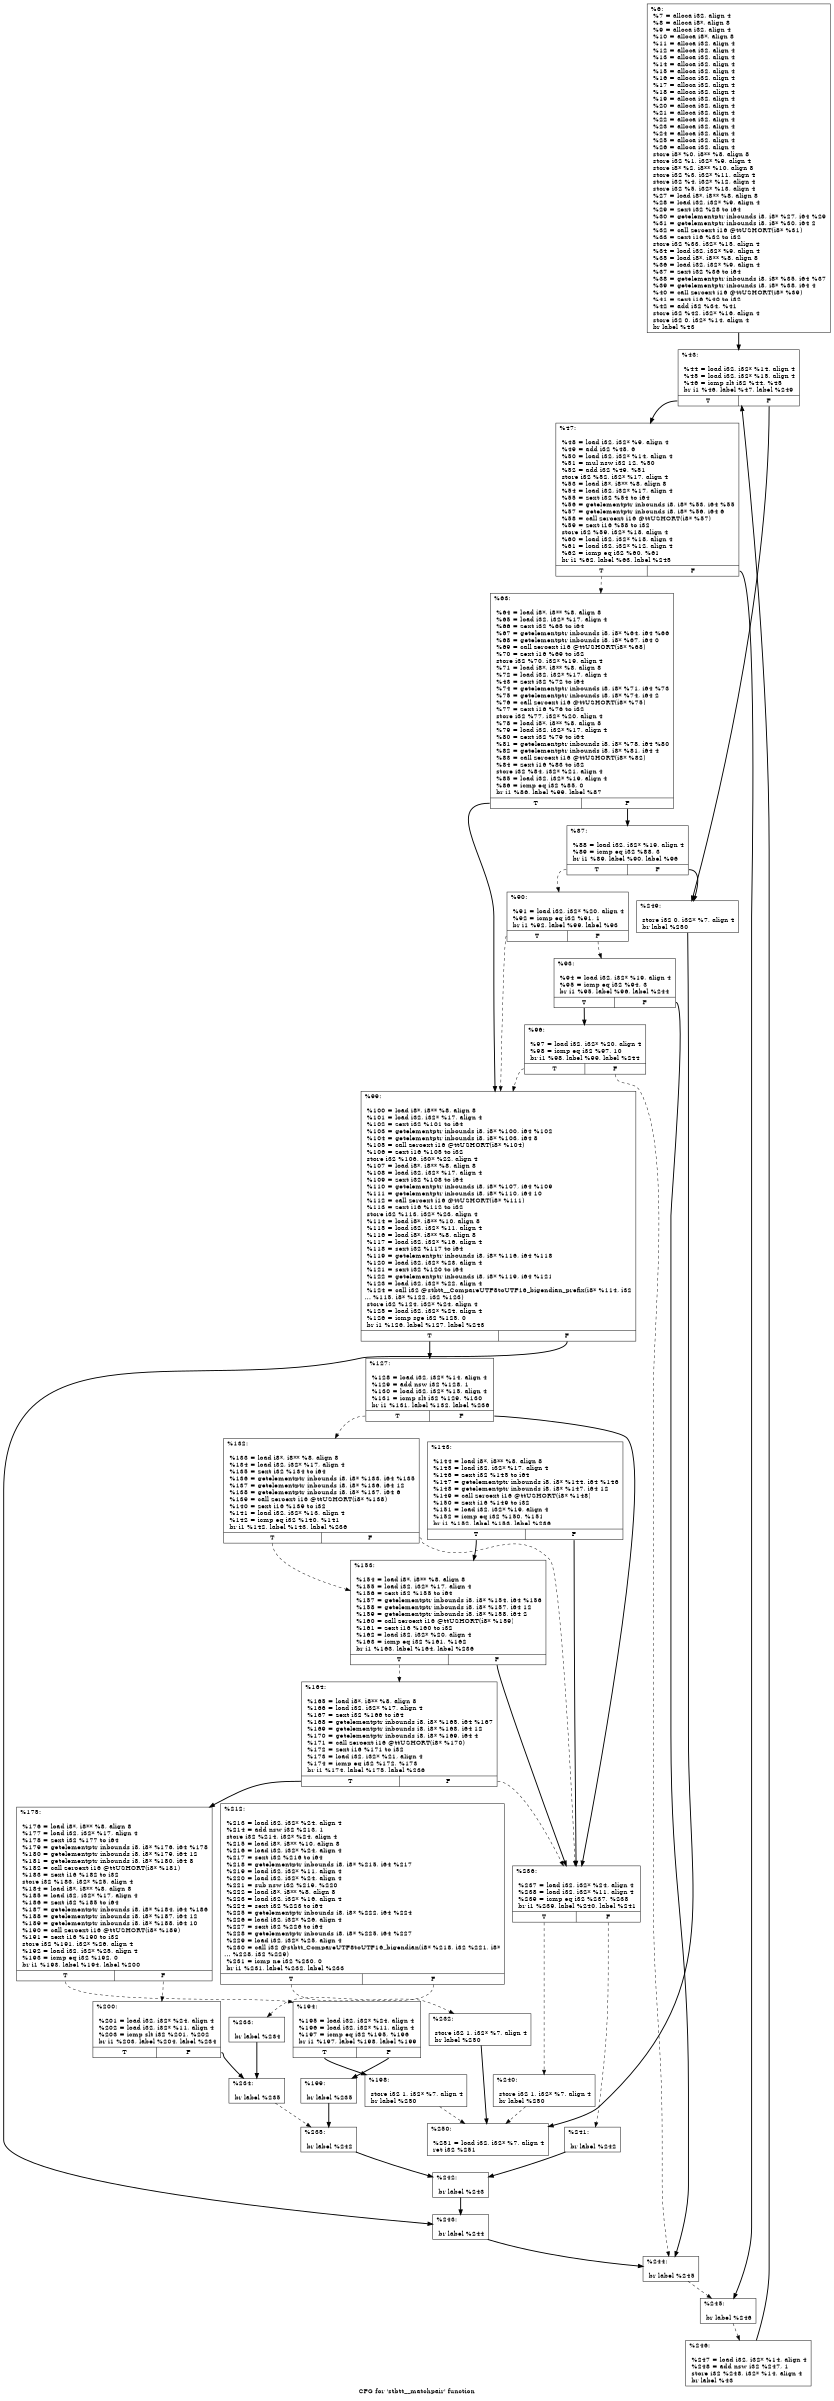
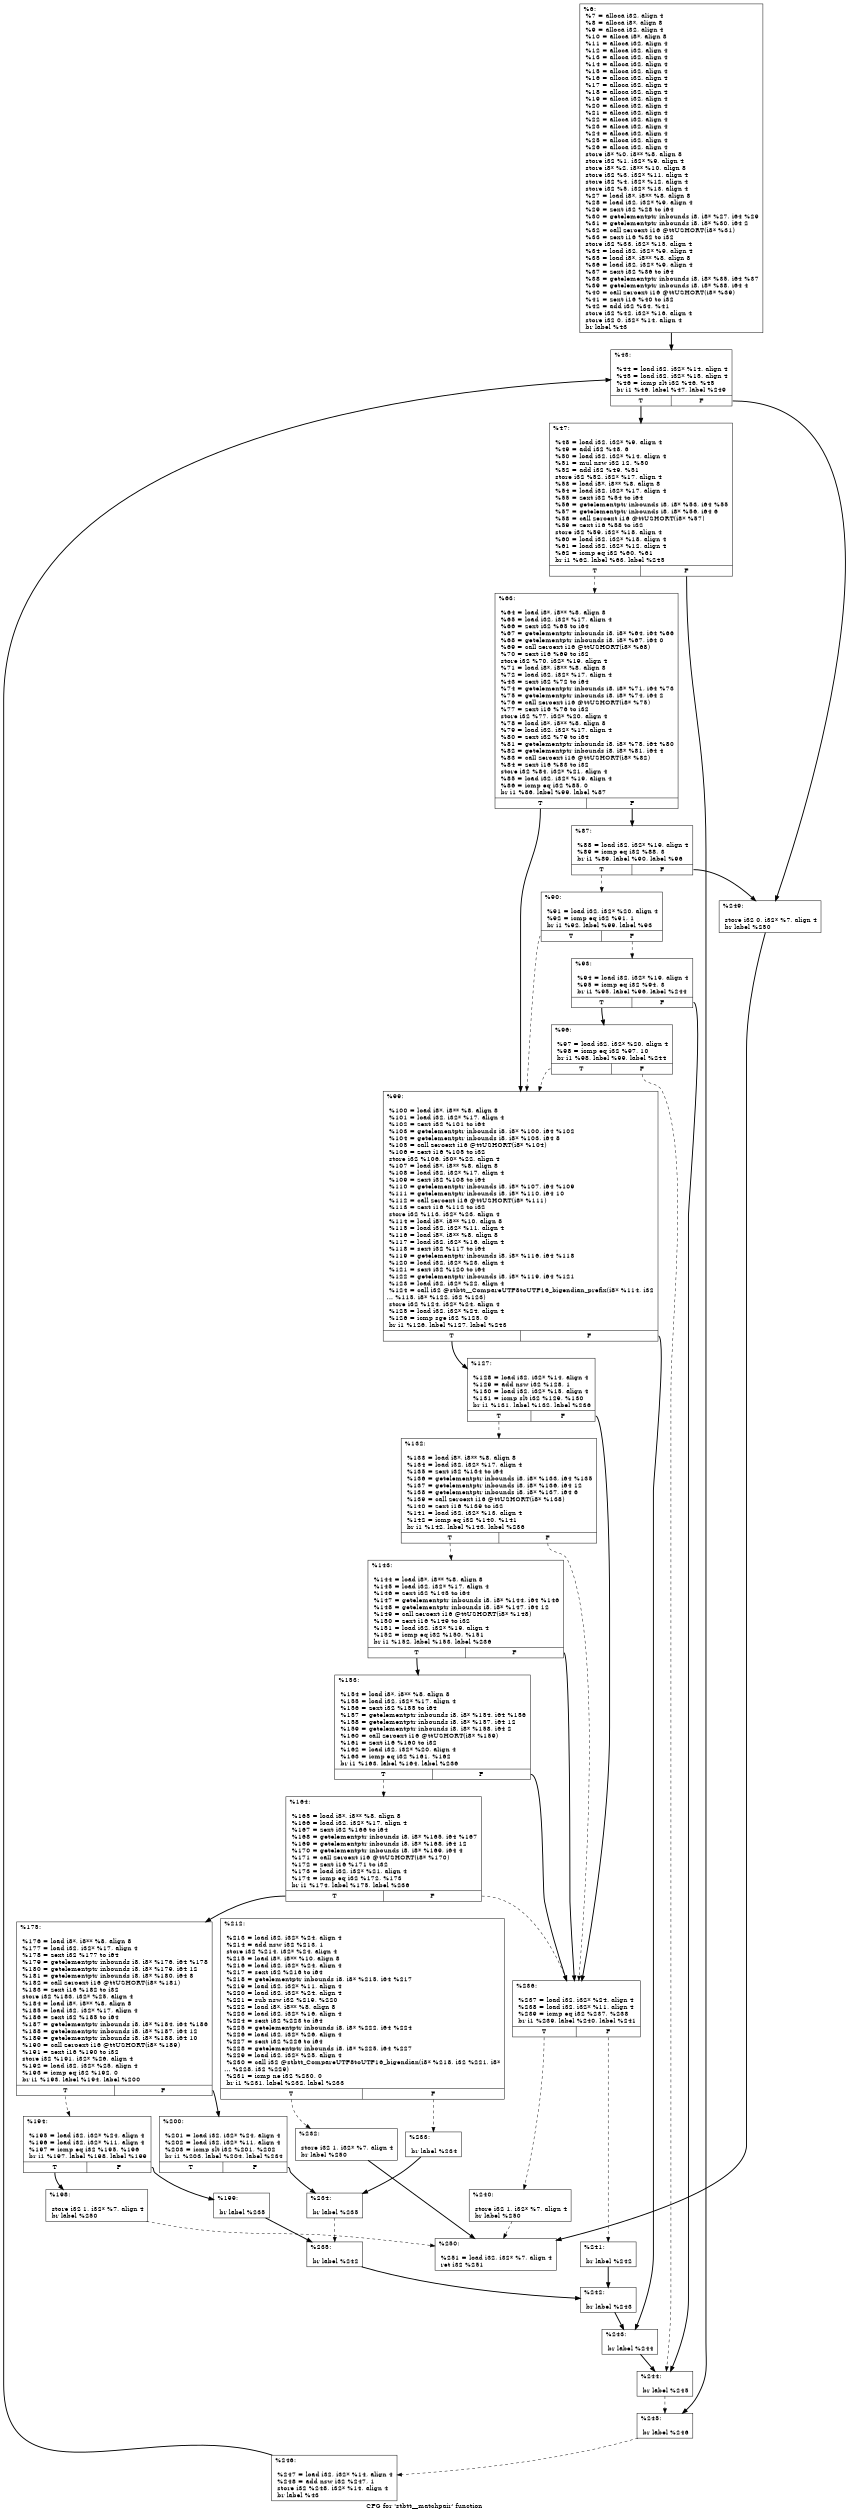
node "%43:": text "%46 = icmp slt i32 %44, %45" -> "%46 = icmp slt i32 %46, %45"
edge "%132:" -> "%153:": now "%132:" -> "%143:"
edge "%175:" -> "%200:": style dashed -> bold
